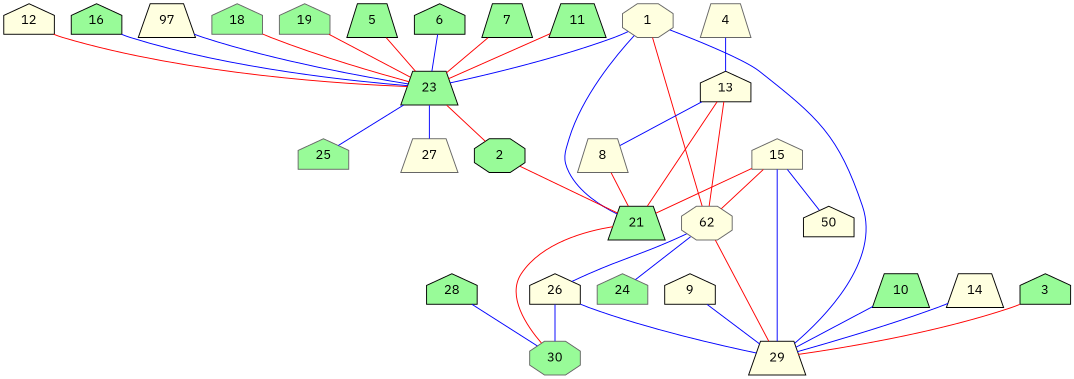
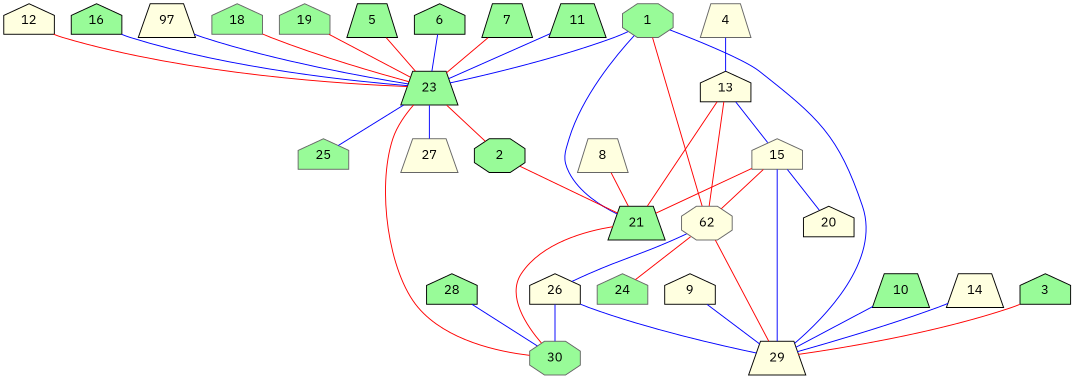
node "1": fillcolor lightyellow -> palegreen
edge "11" -- "23": color red -> blue
edge "13" -- "8": now "13" -- "15"
node "50": label "50" -> "20"
edge "62" -- "24": color blue -> red
edge "23" -- "30": added
